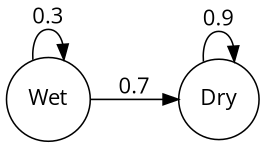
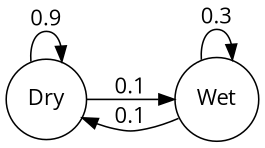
edge "Wet" -> "Dry": label "0.7" -> "0.1"
edge "Dry" -> "Wet": added, label "0.1"
